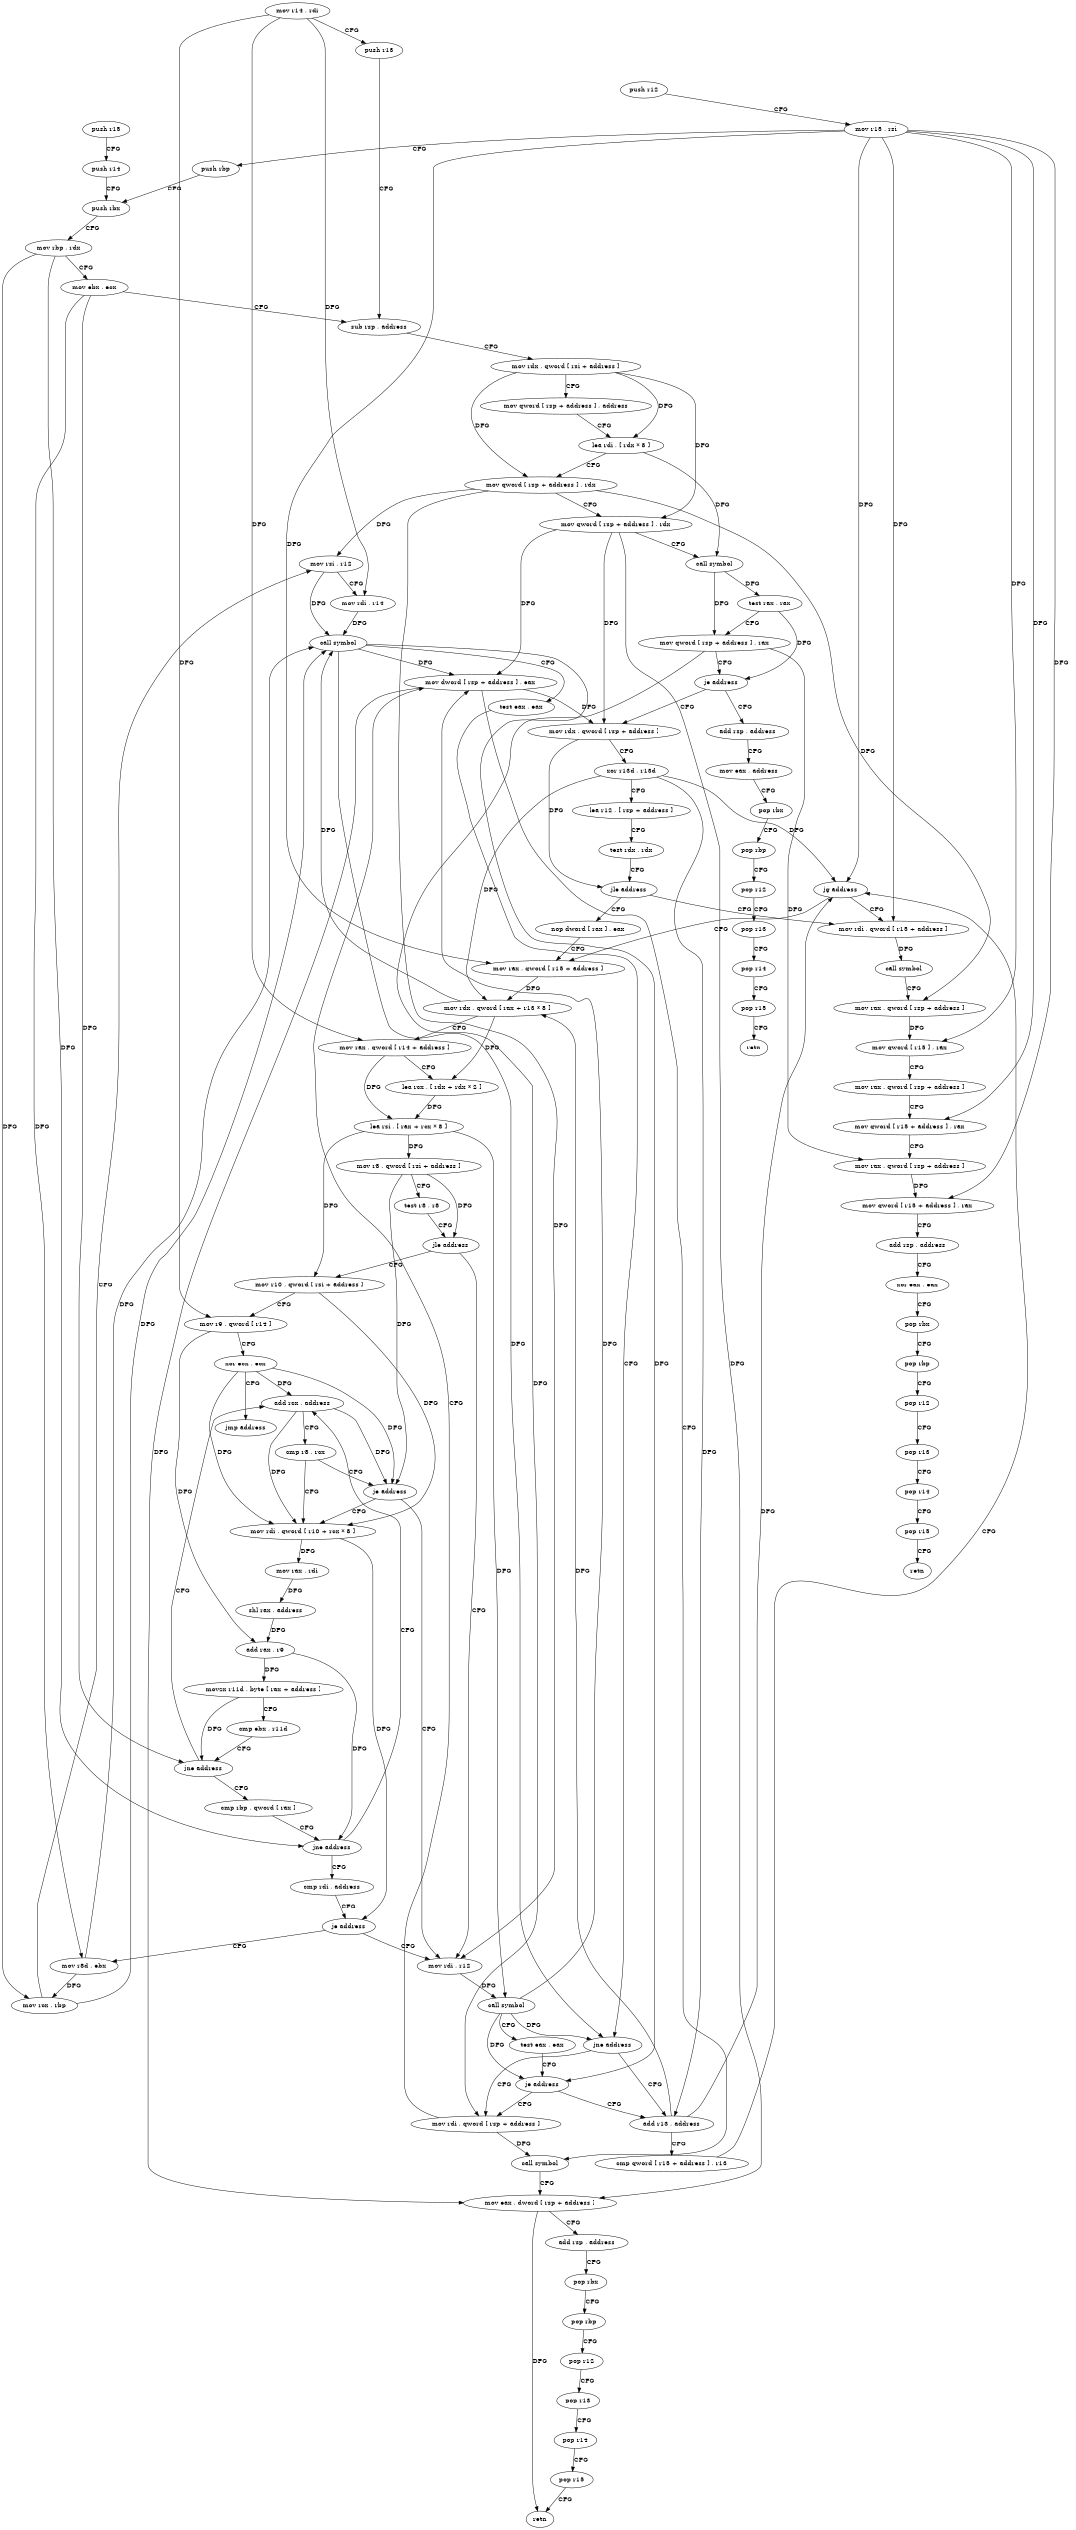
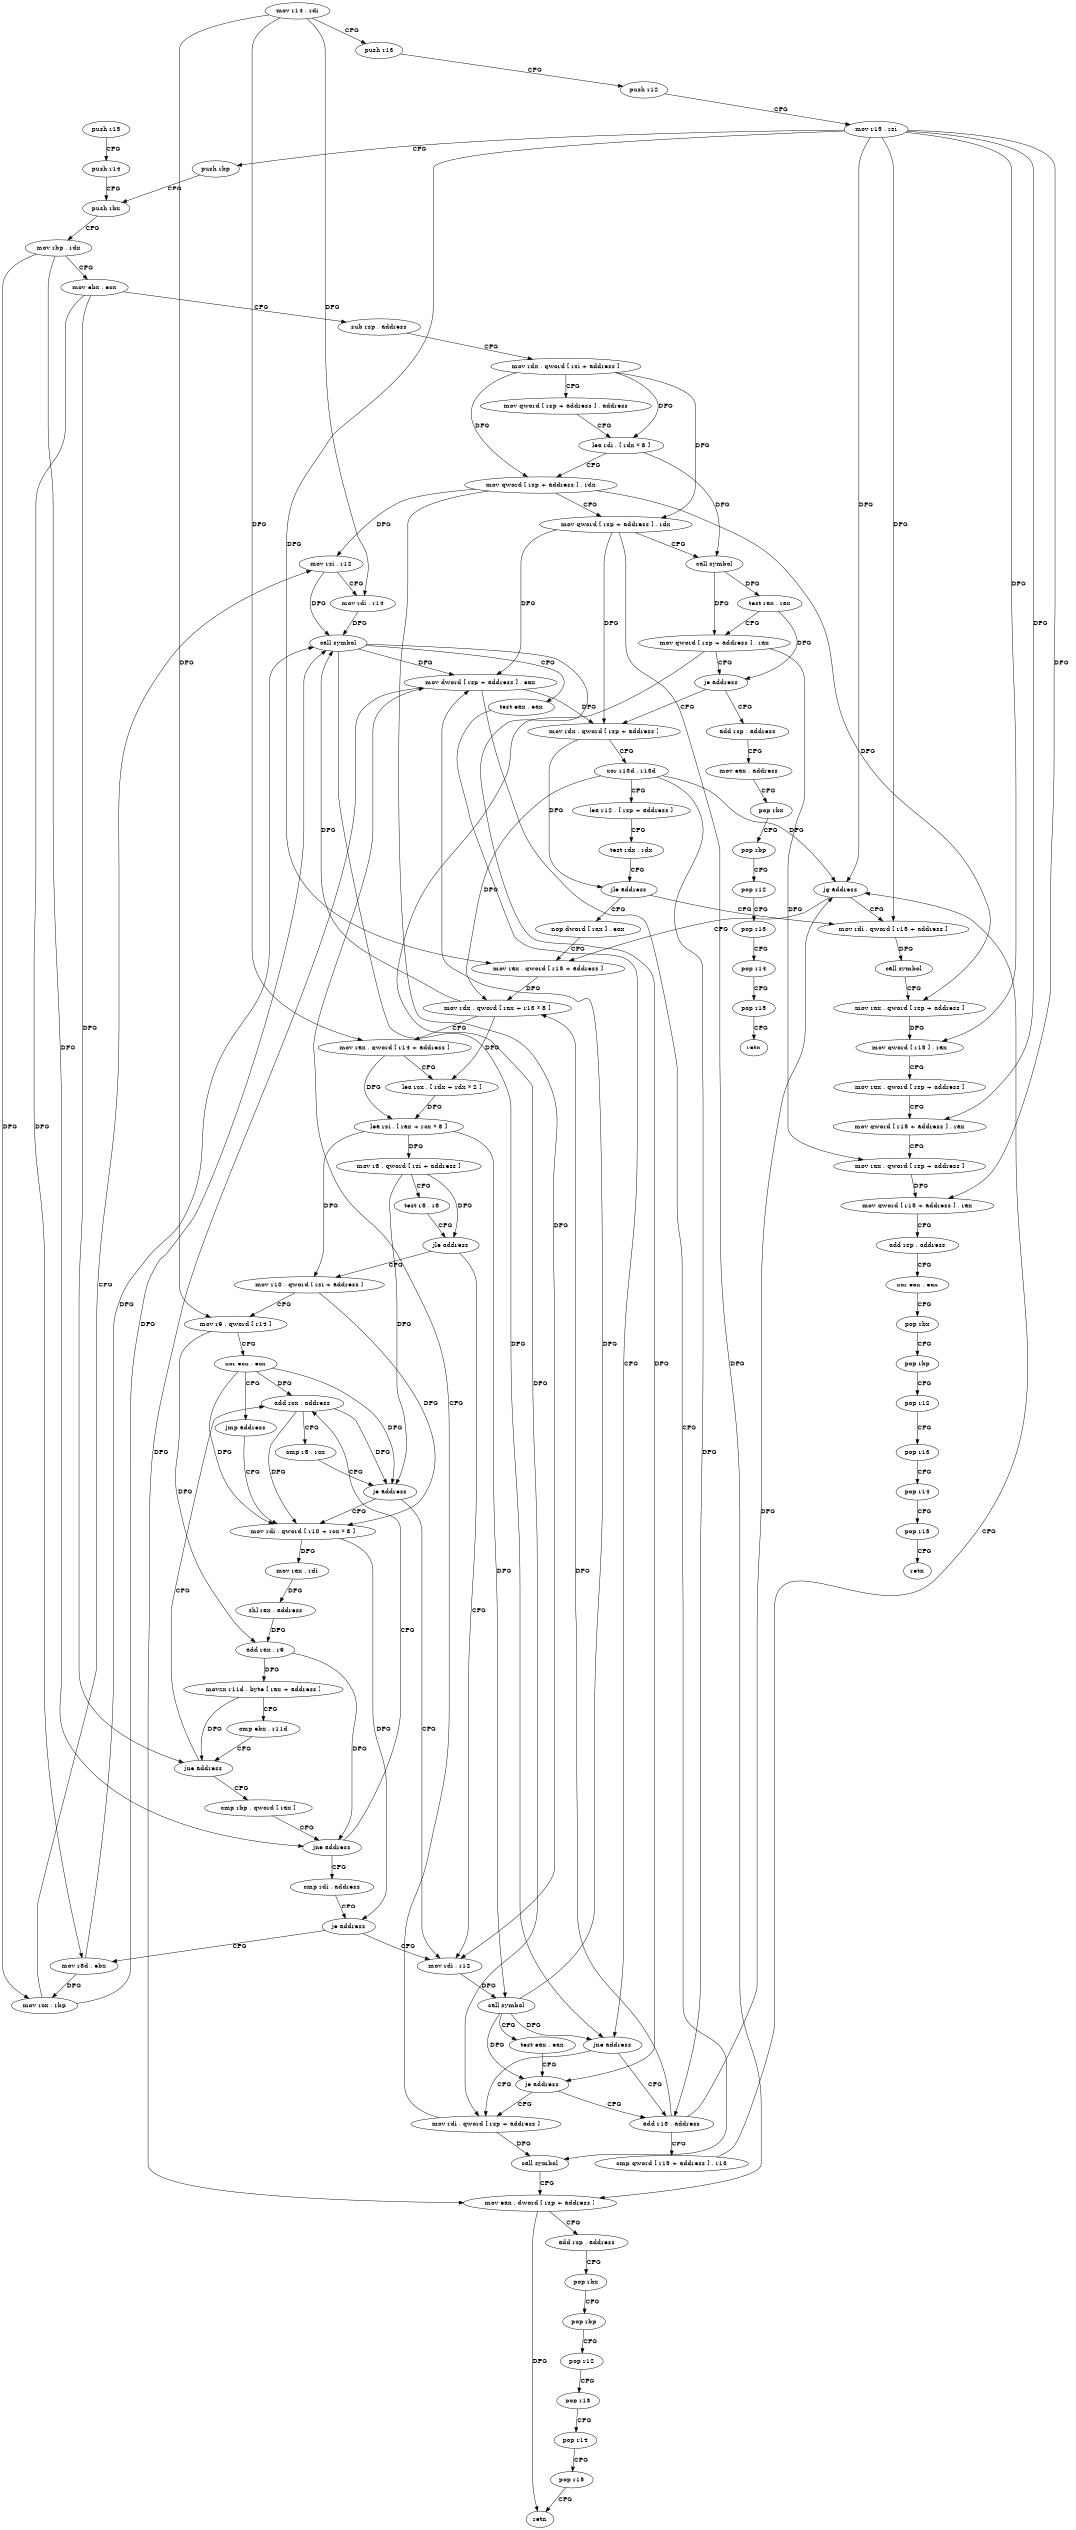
edge "push r13" -> "sub rsp , address": now "push r13" -> "push r12"
edge "cmp r8 , rcx" -> "mov rdi , qword [ r10 + rcx * 8 ]": now "jmp address" -> "mov rdi , qword [ r10 + rcx * 8 ]"
